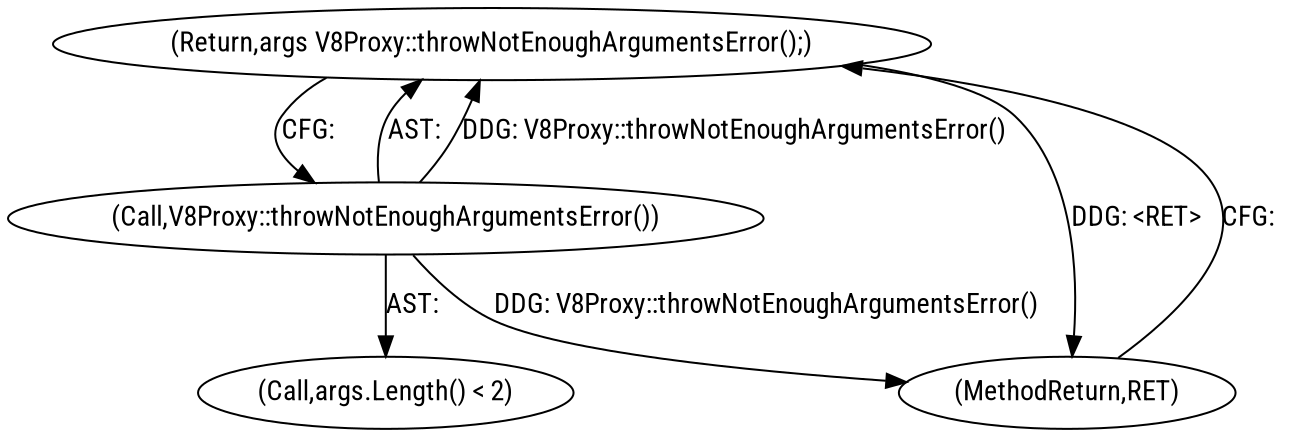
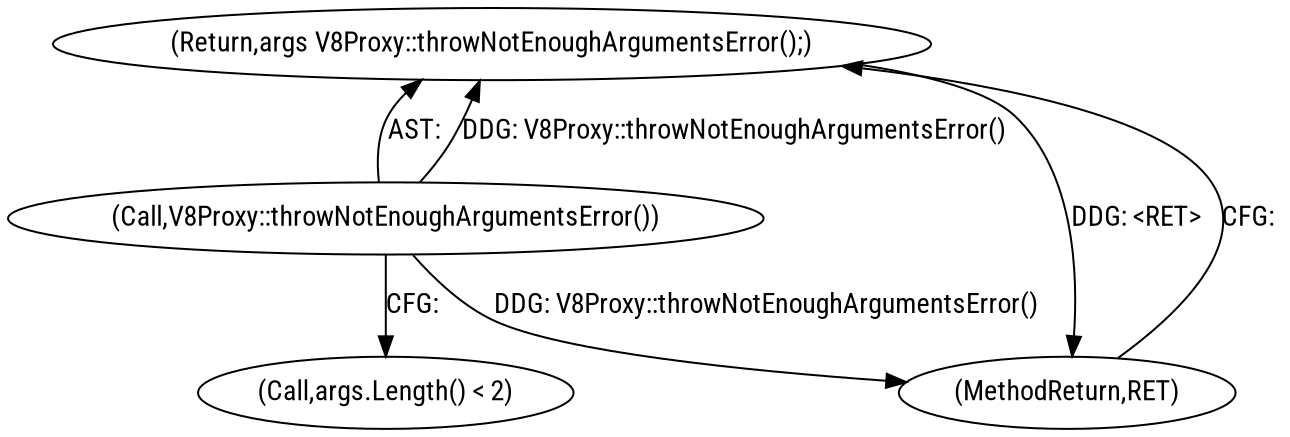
edge "(Return,args V8Proxy::throwNotEnoughArgumentsError();)" -> "(Call,V8Proxy::throwNotEnoughArgumentsError())": removed, label "CFG:"
edge "(Call,V8Proxy::throwNotEnoughArgumentsError())" -> "(Call,args.Length() < 2)": label "AST: " -> "CFG: "
